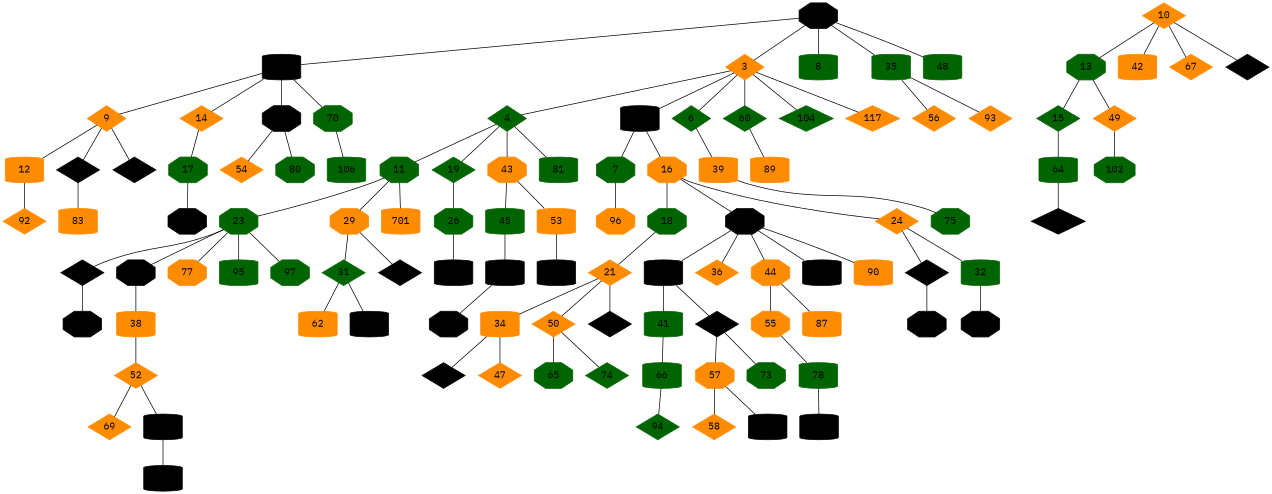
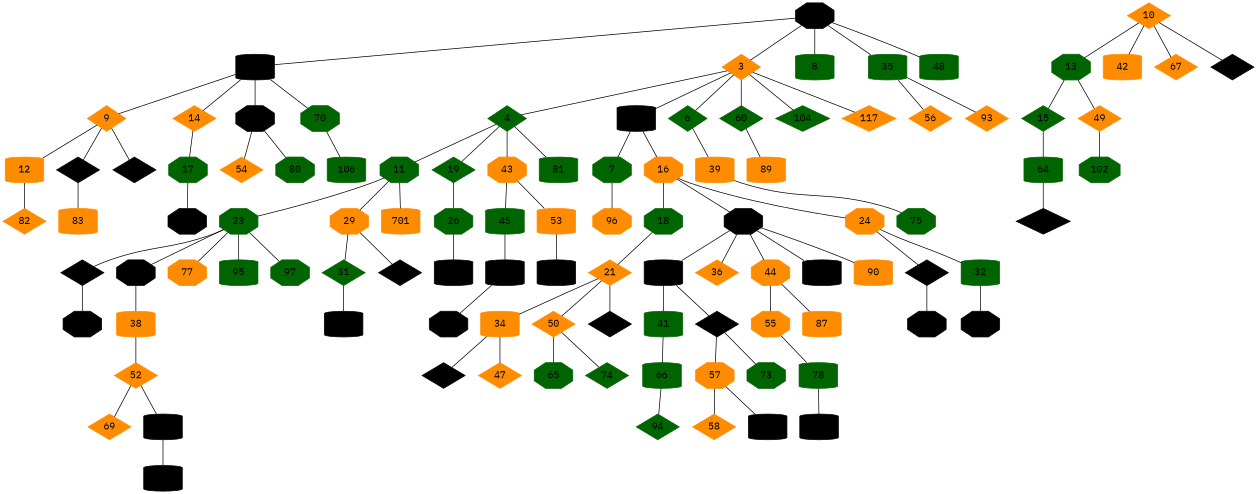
node "92": label "92" -> "82"
node "24": shape diamond -> octagon
node "62": removed
